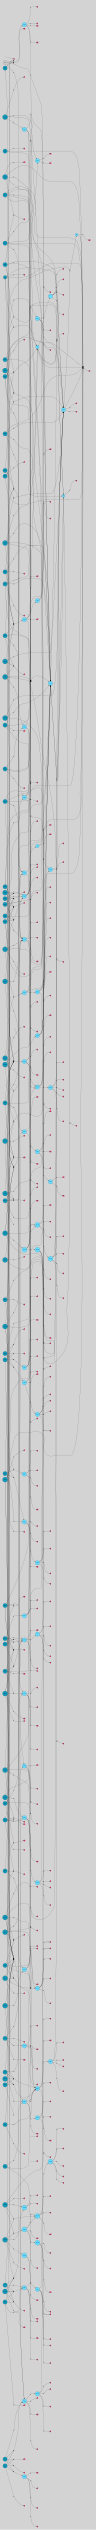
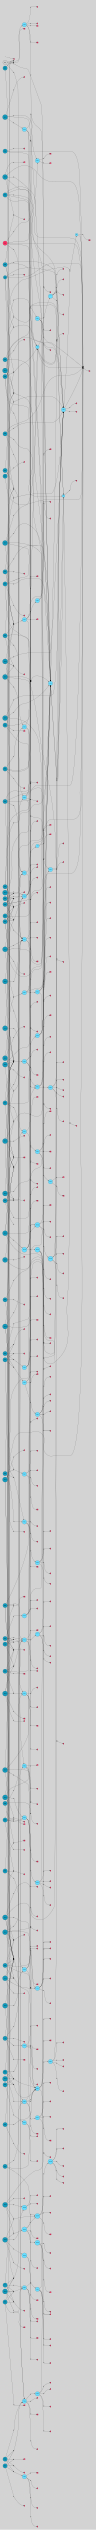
node "T828": fillcolor #1199bb -> #ff3366
node "T1026": added
node "T879": added
